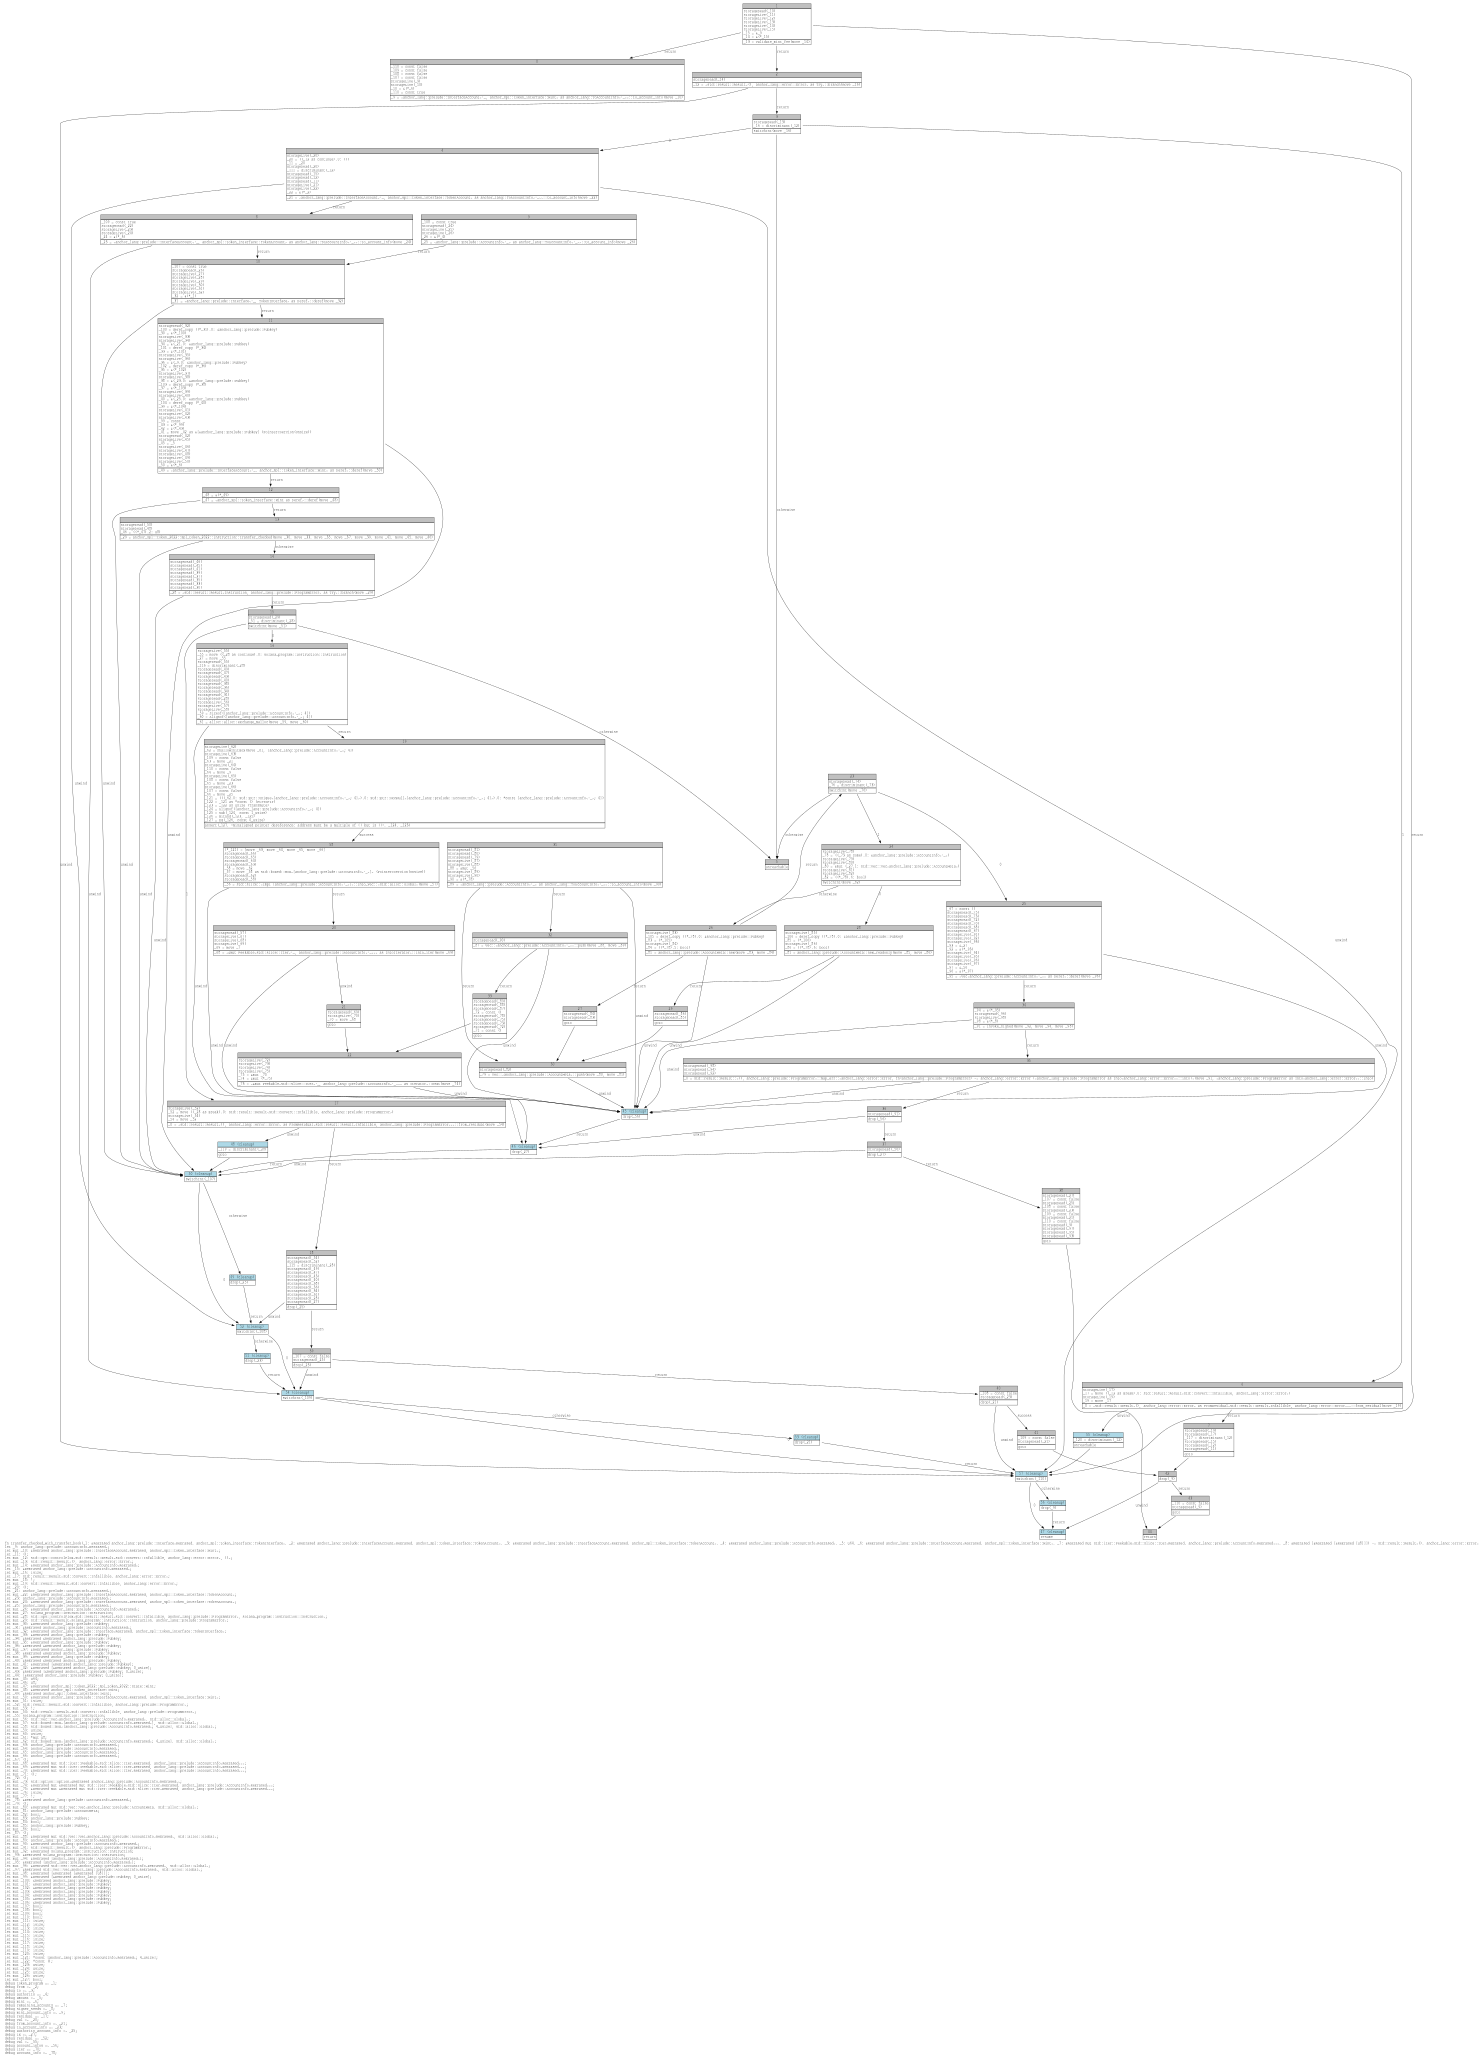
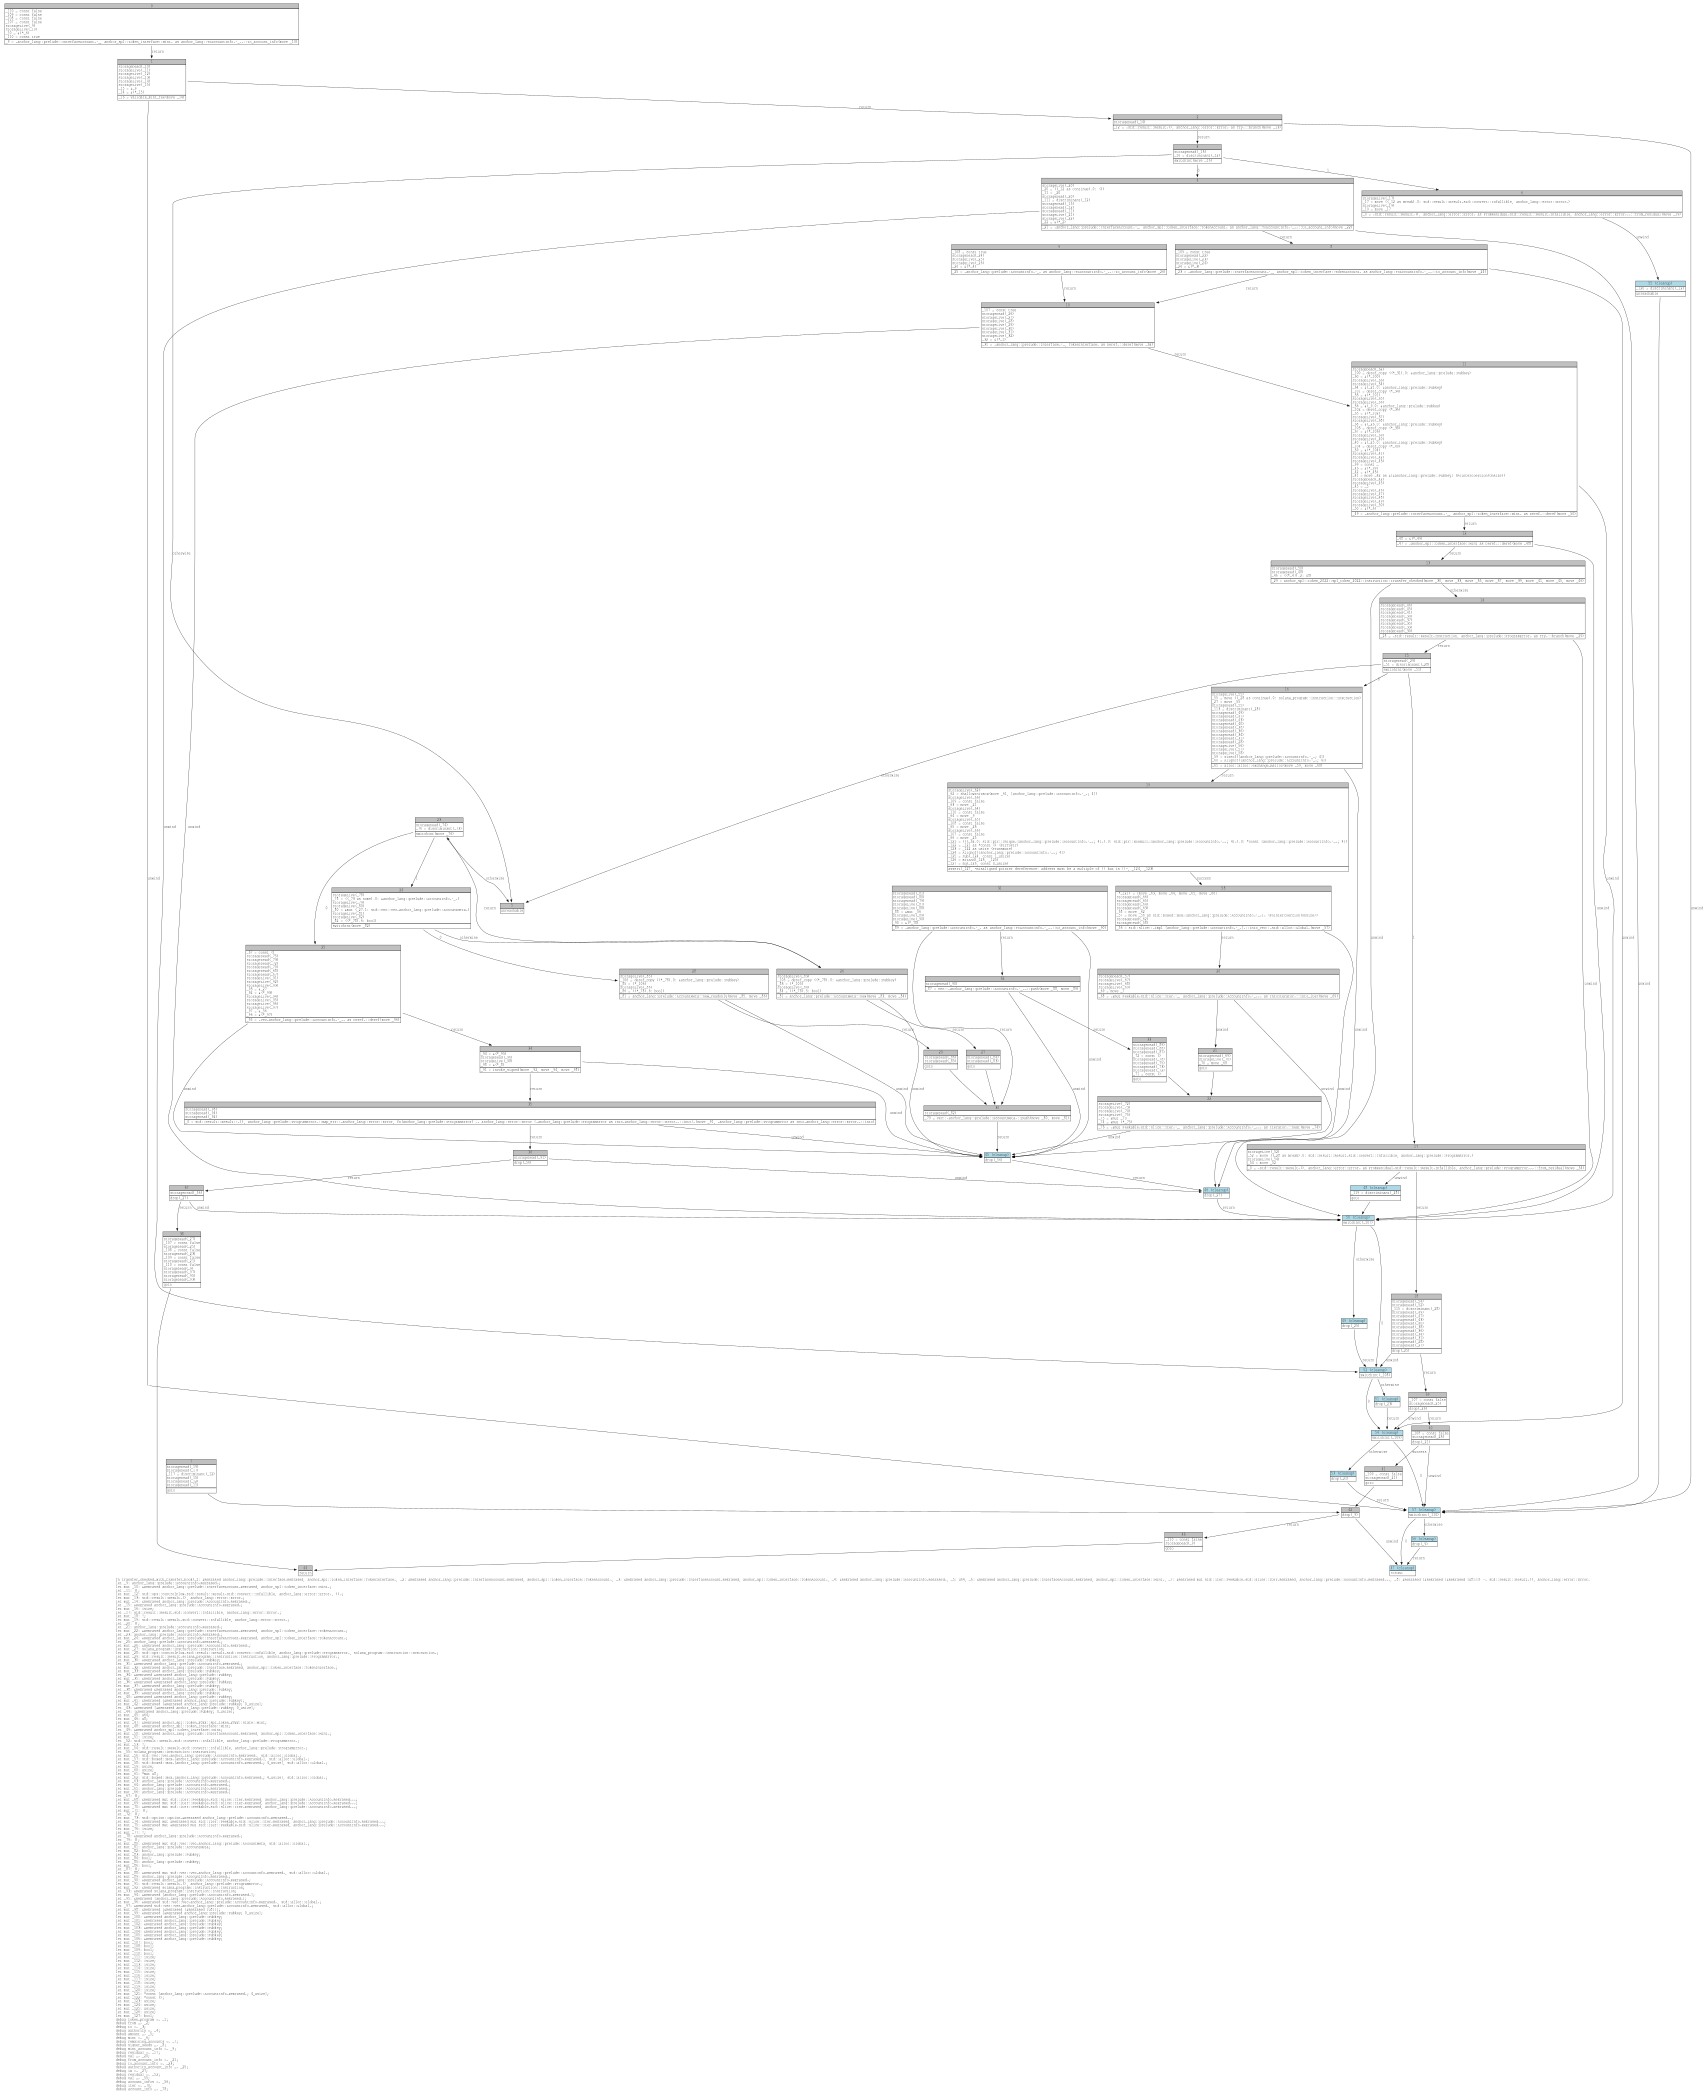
edge "1" -> "0": reversed
edge "1" -> "57 (cleanup)": label "return" -> "unwind"
edge "30" -> "45 (cleanup)": label "unwind" -> "return"
edge "6" -> "7": removed, label "return"
